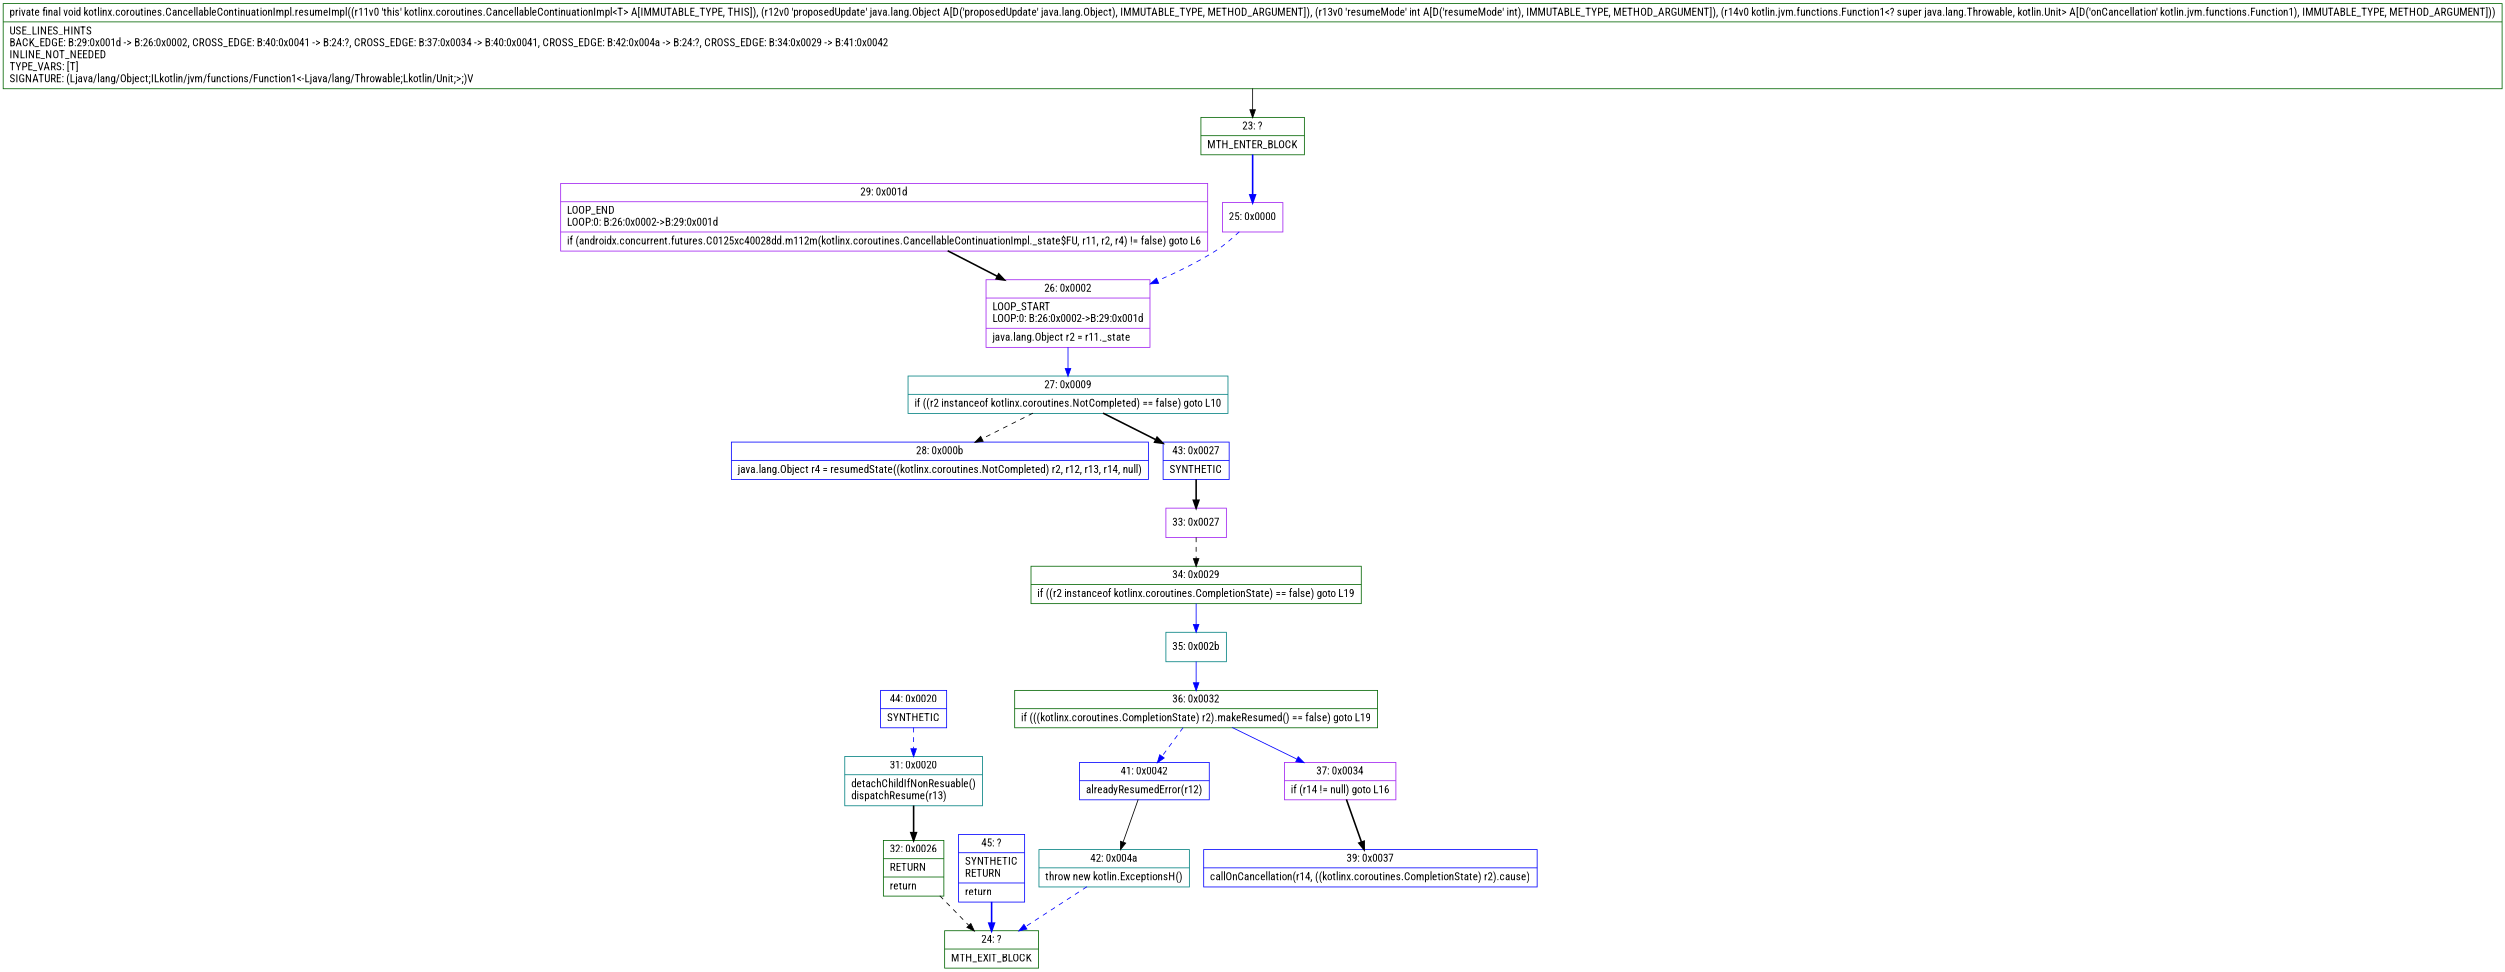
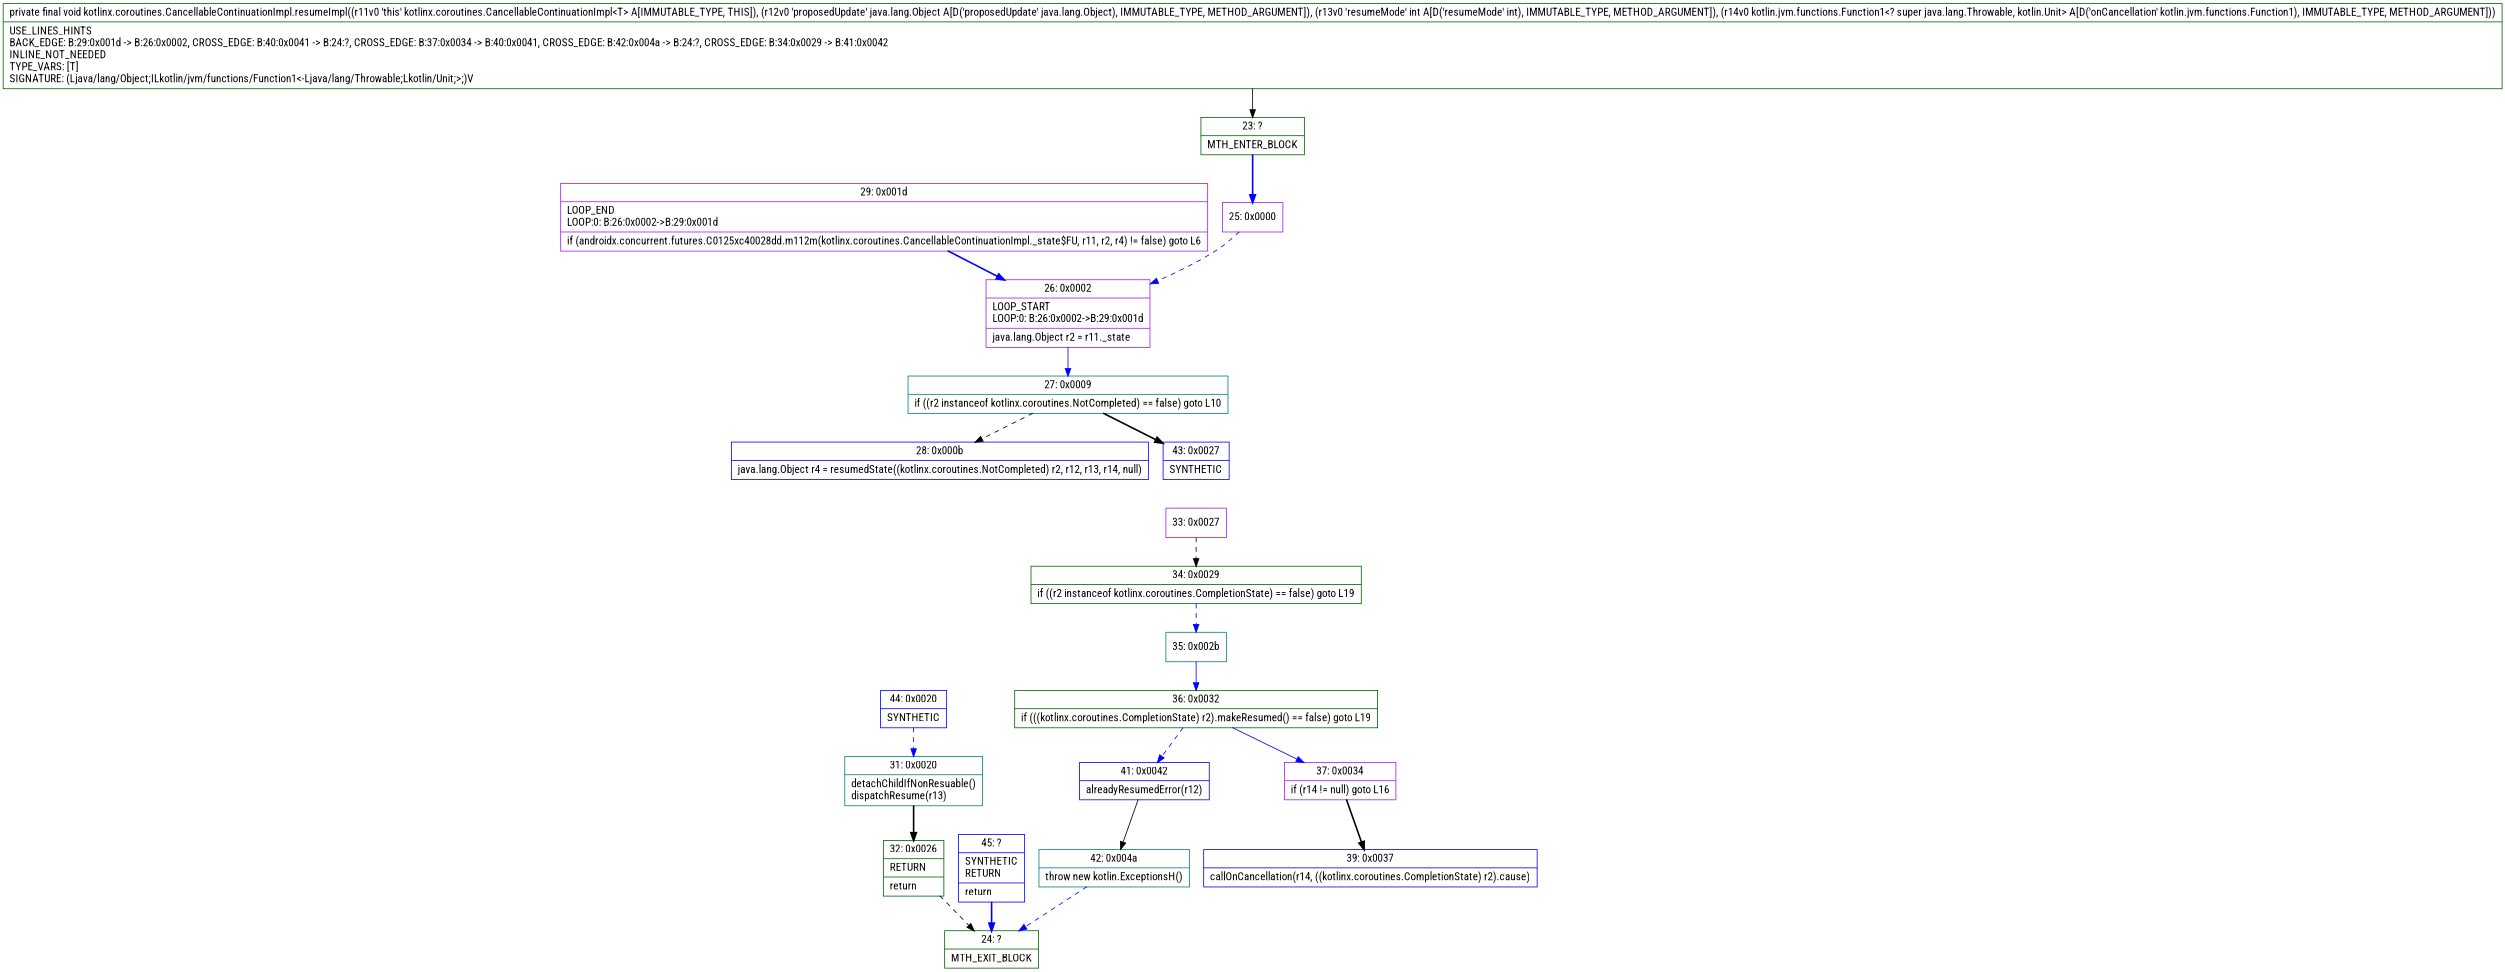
edge "29: 0x001d" -> "26: 0x0002": color black -> blue
edge "43: 0x0027" -> "33: 0x0027": removed
edge "34: 0x0029" -> "35: 0x002b": style solid -> dashed
